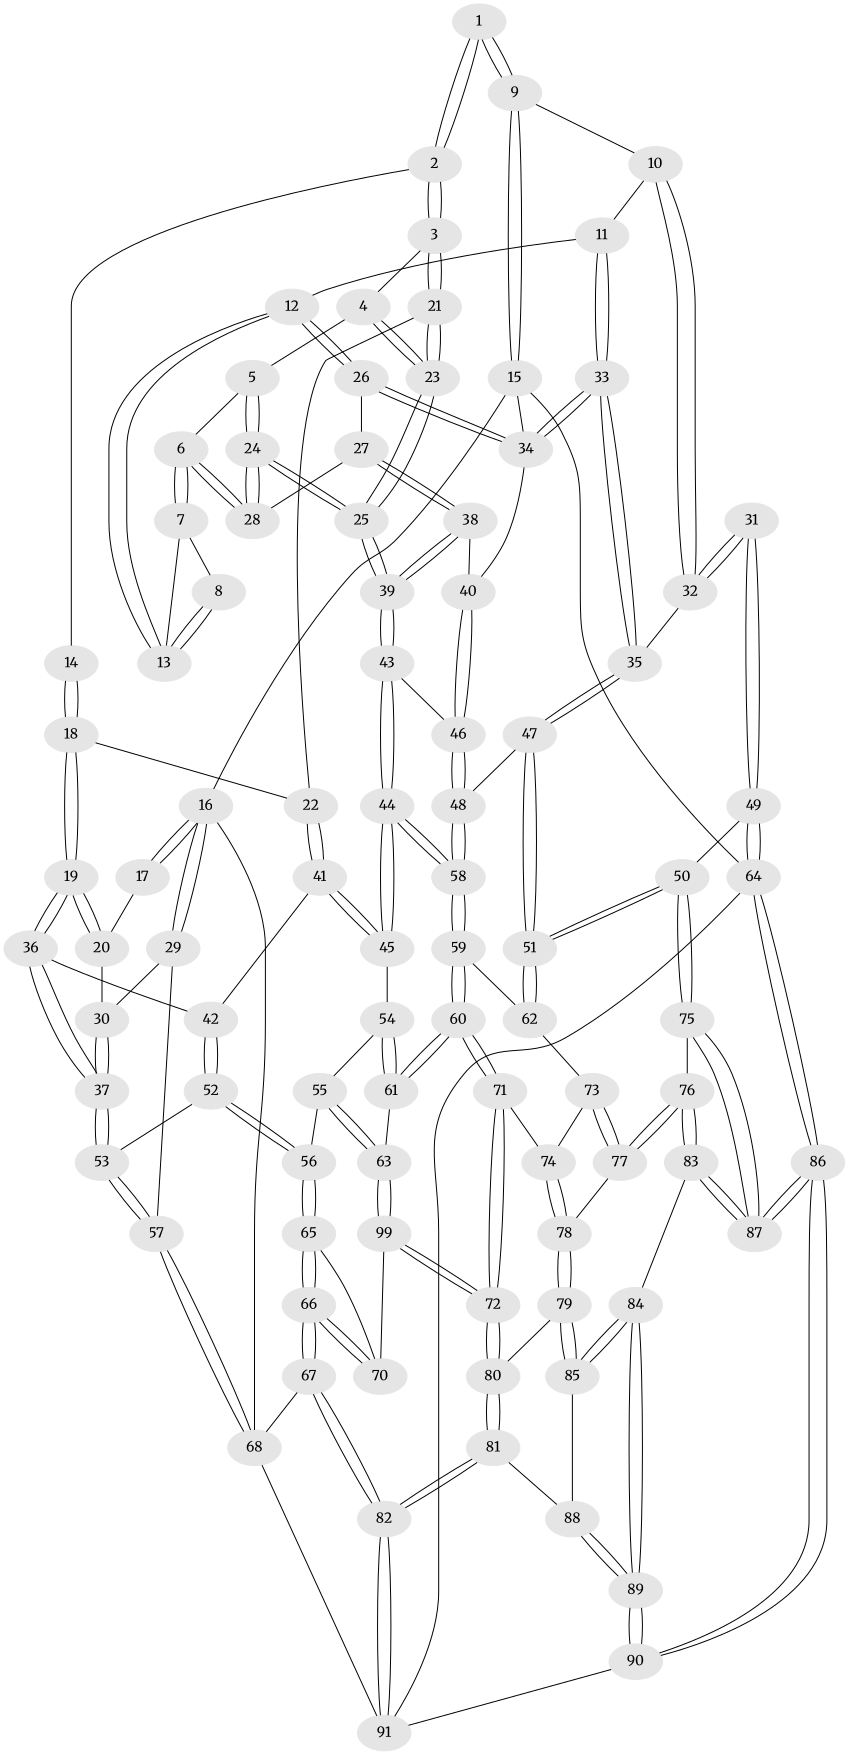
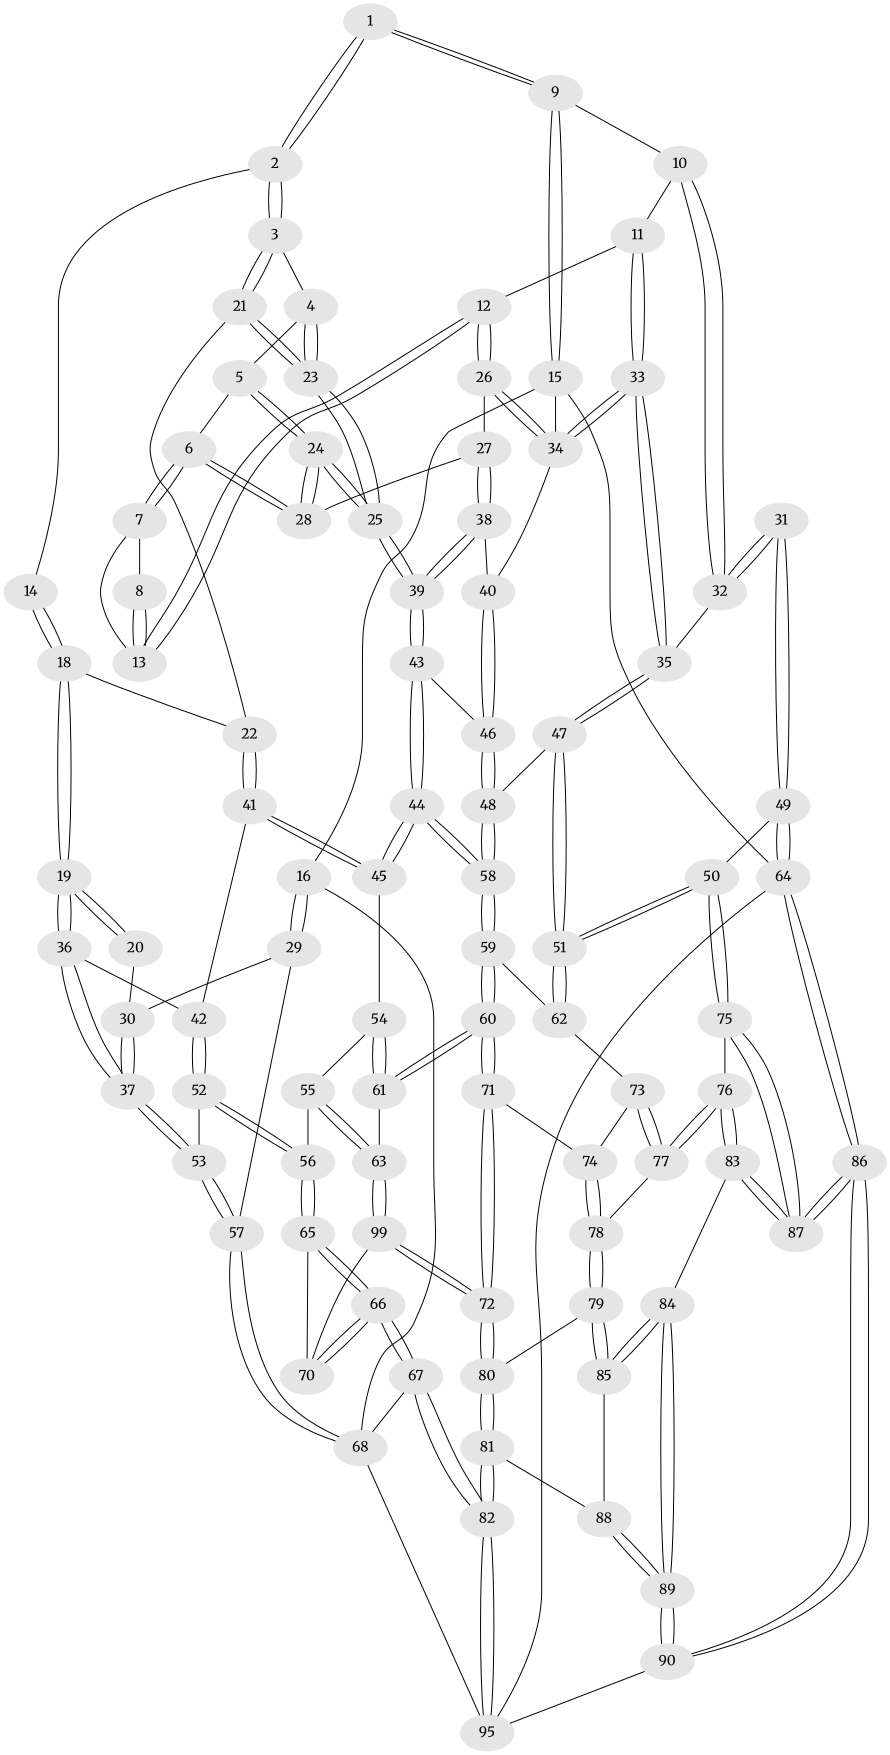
node "17": removed
node "91": label "91" -> "95"
